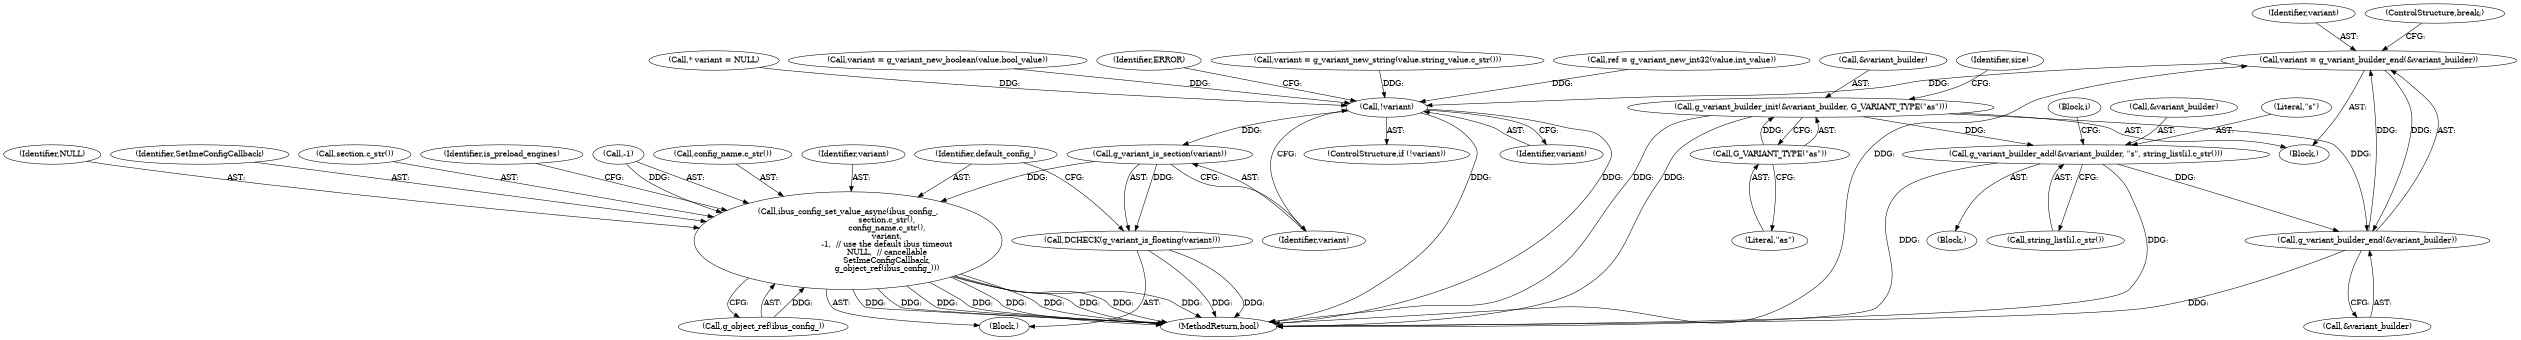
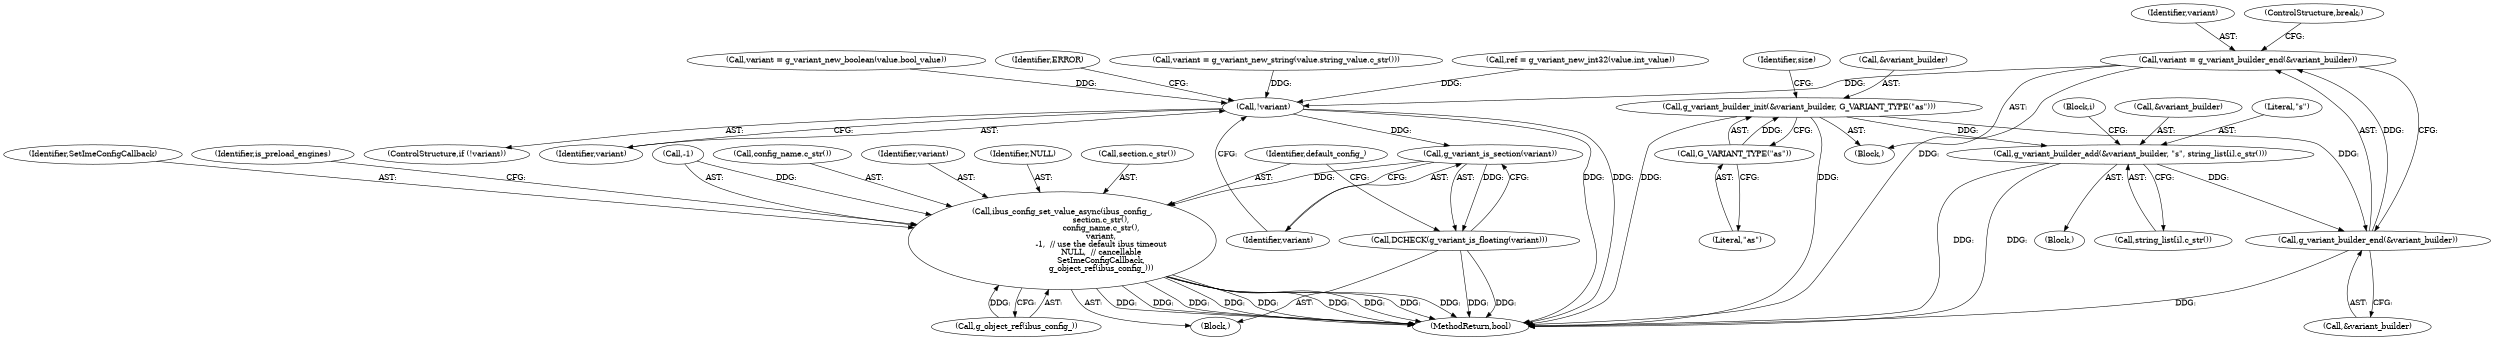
node "(Call,* variant = NULL)": removed
edge "(Call,variant = g_variant_builder_end(&variant_builder))" -> "(Call,g_variant_builder_end(&variant_builder))": label "DDG: " -> "CFG: "
edge "(Call,DCHECK(g_variant_is_floating(variant)))" -> "(Call,g_variant_is_section(variant))": added, label "CFG:"
edge "(MethodReturn,bool)" -> "(Call,variant = g_variant_builder_end(&variant_builder))": reversed
